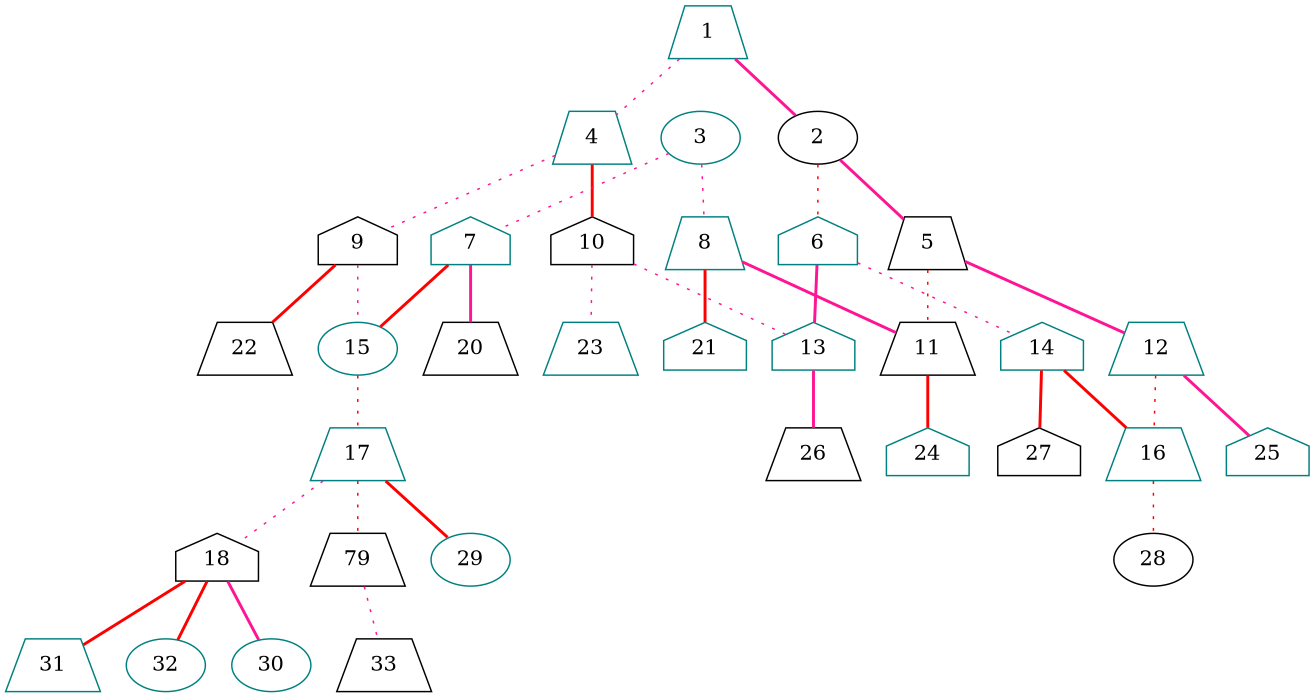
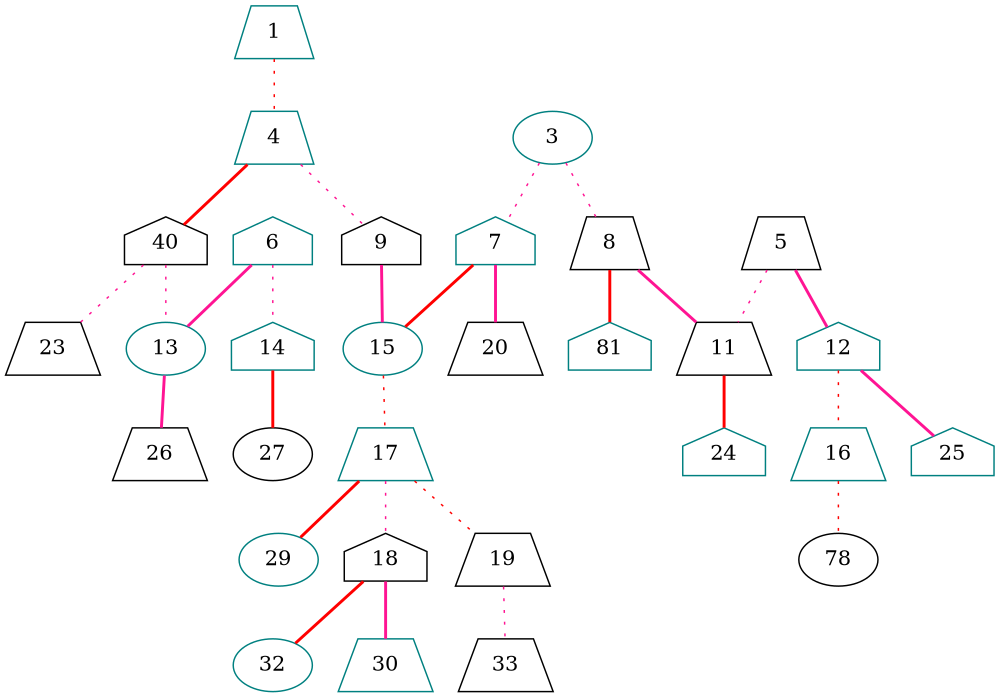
edge "1" -- "4": color deeppink -> red
node "2": removed
node "10": label "10" -> "40"
node "8": color teal -> black
edge "9" -- "15": style dotted -> bold
edge "5" -- "11": color red -> deeppink
node "22": removed
node "23": color teal -> black
node "21": label "21" -> "81"
node "13": shape house -> ellipse
node "12": shape trapezium -> house
edge "14" -- "16": removed
node "27": shape house -> ellipse
node "79": label "79" -> "19"
node "28": label "28" -> "78"
node "31": removed
node "30": shape ellipse -> trapezium
